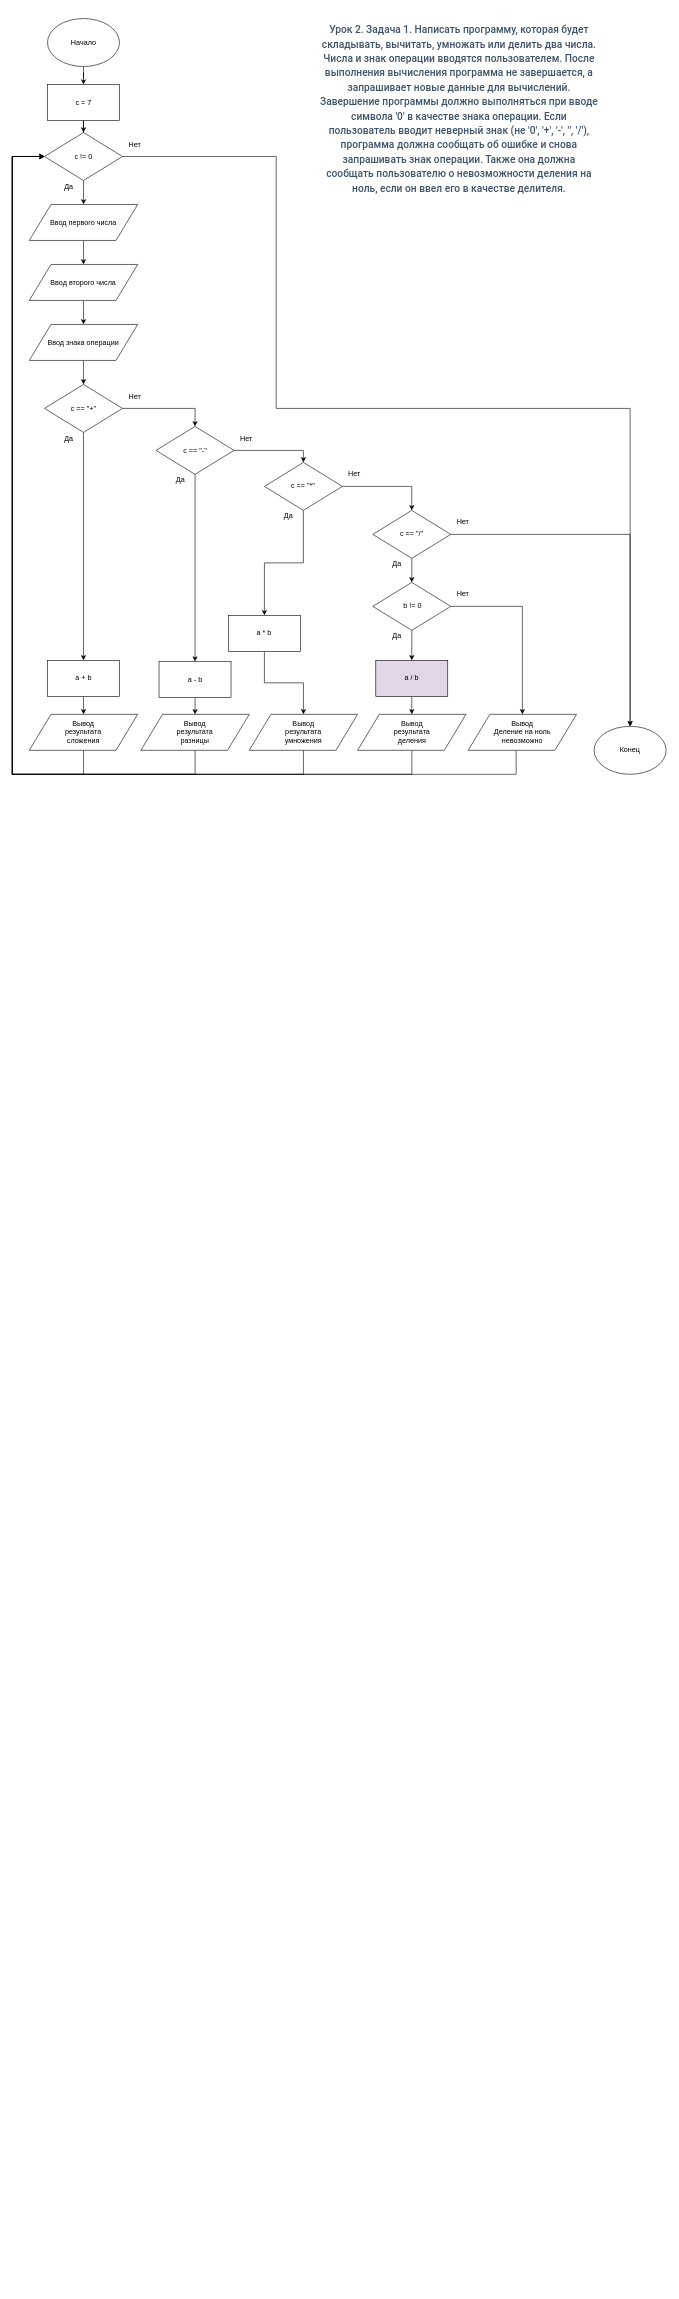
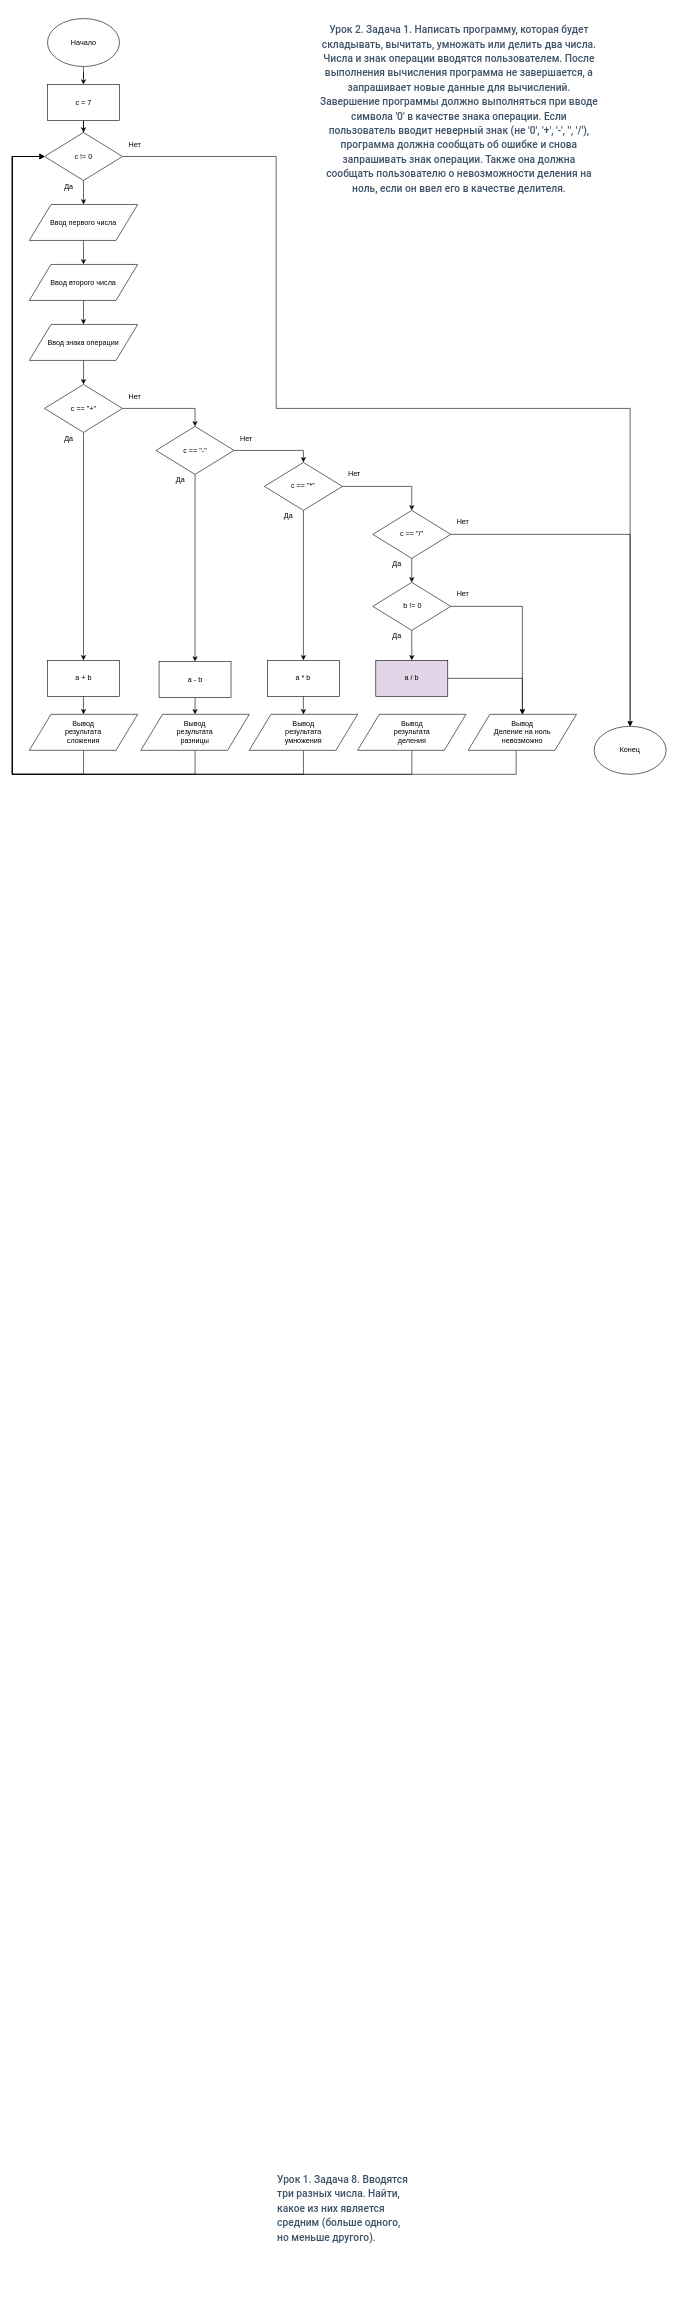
node "a * b": moved (264, 633) -> (303, 678)
edge "a / b" -> "Вывод результата деления": now "a / b" -> "Вывод Деление на ноль невозможно"
node "Урок 1. Задача 8. Вводятся три разных числа. Найти, какое из них является средним (больше одного, но меньше другого).": added
